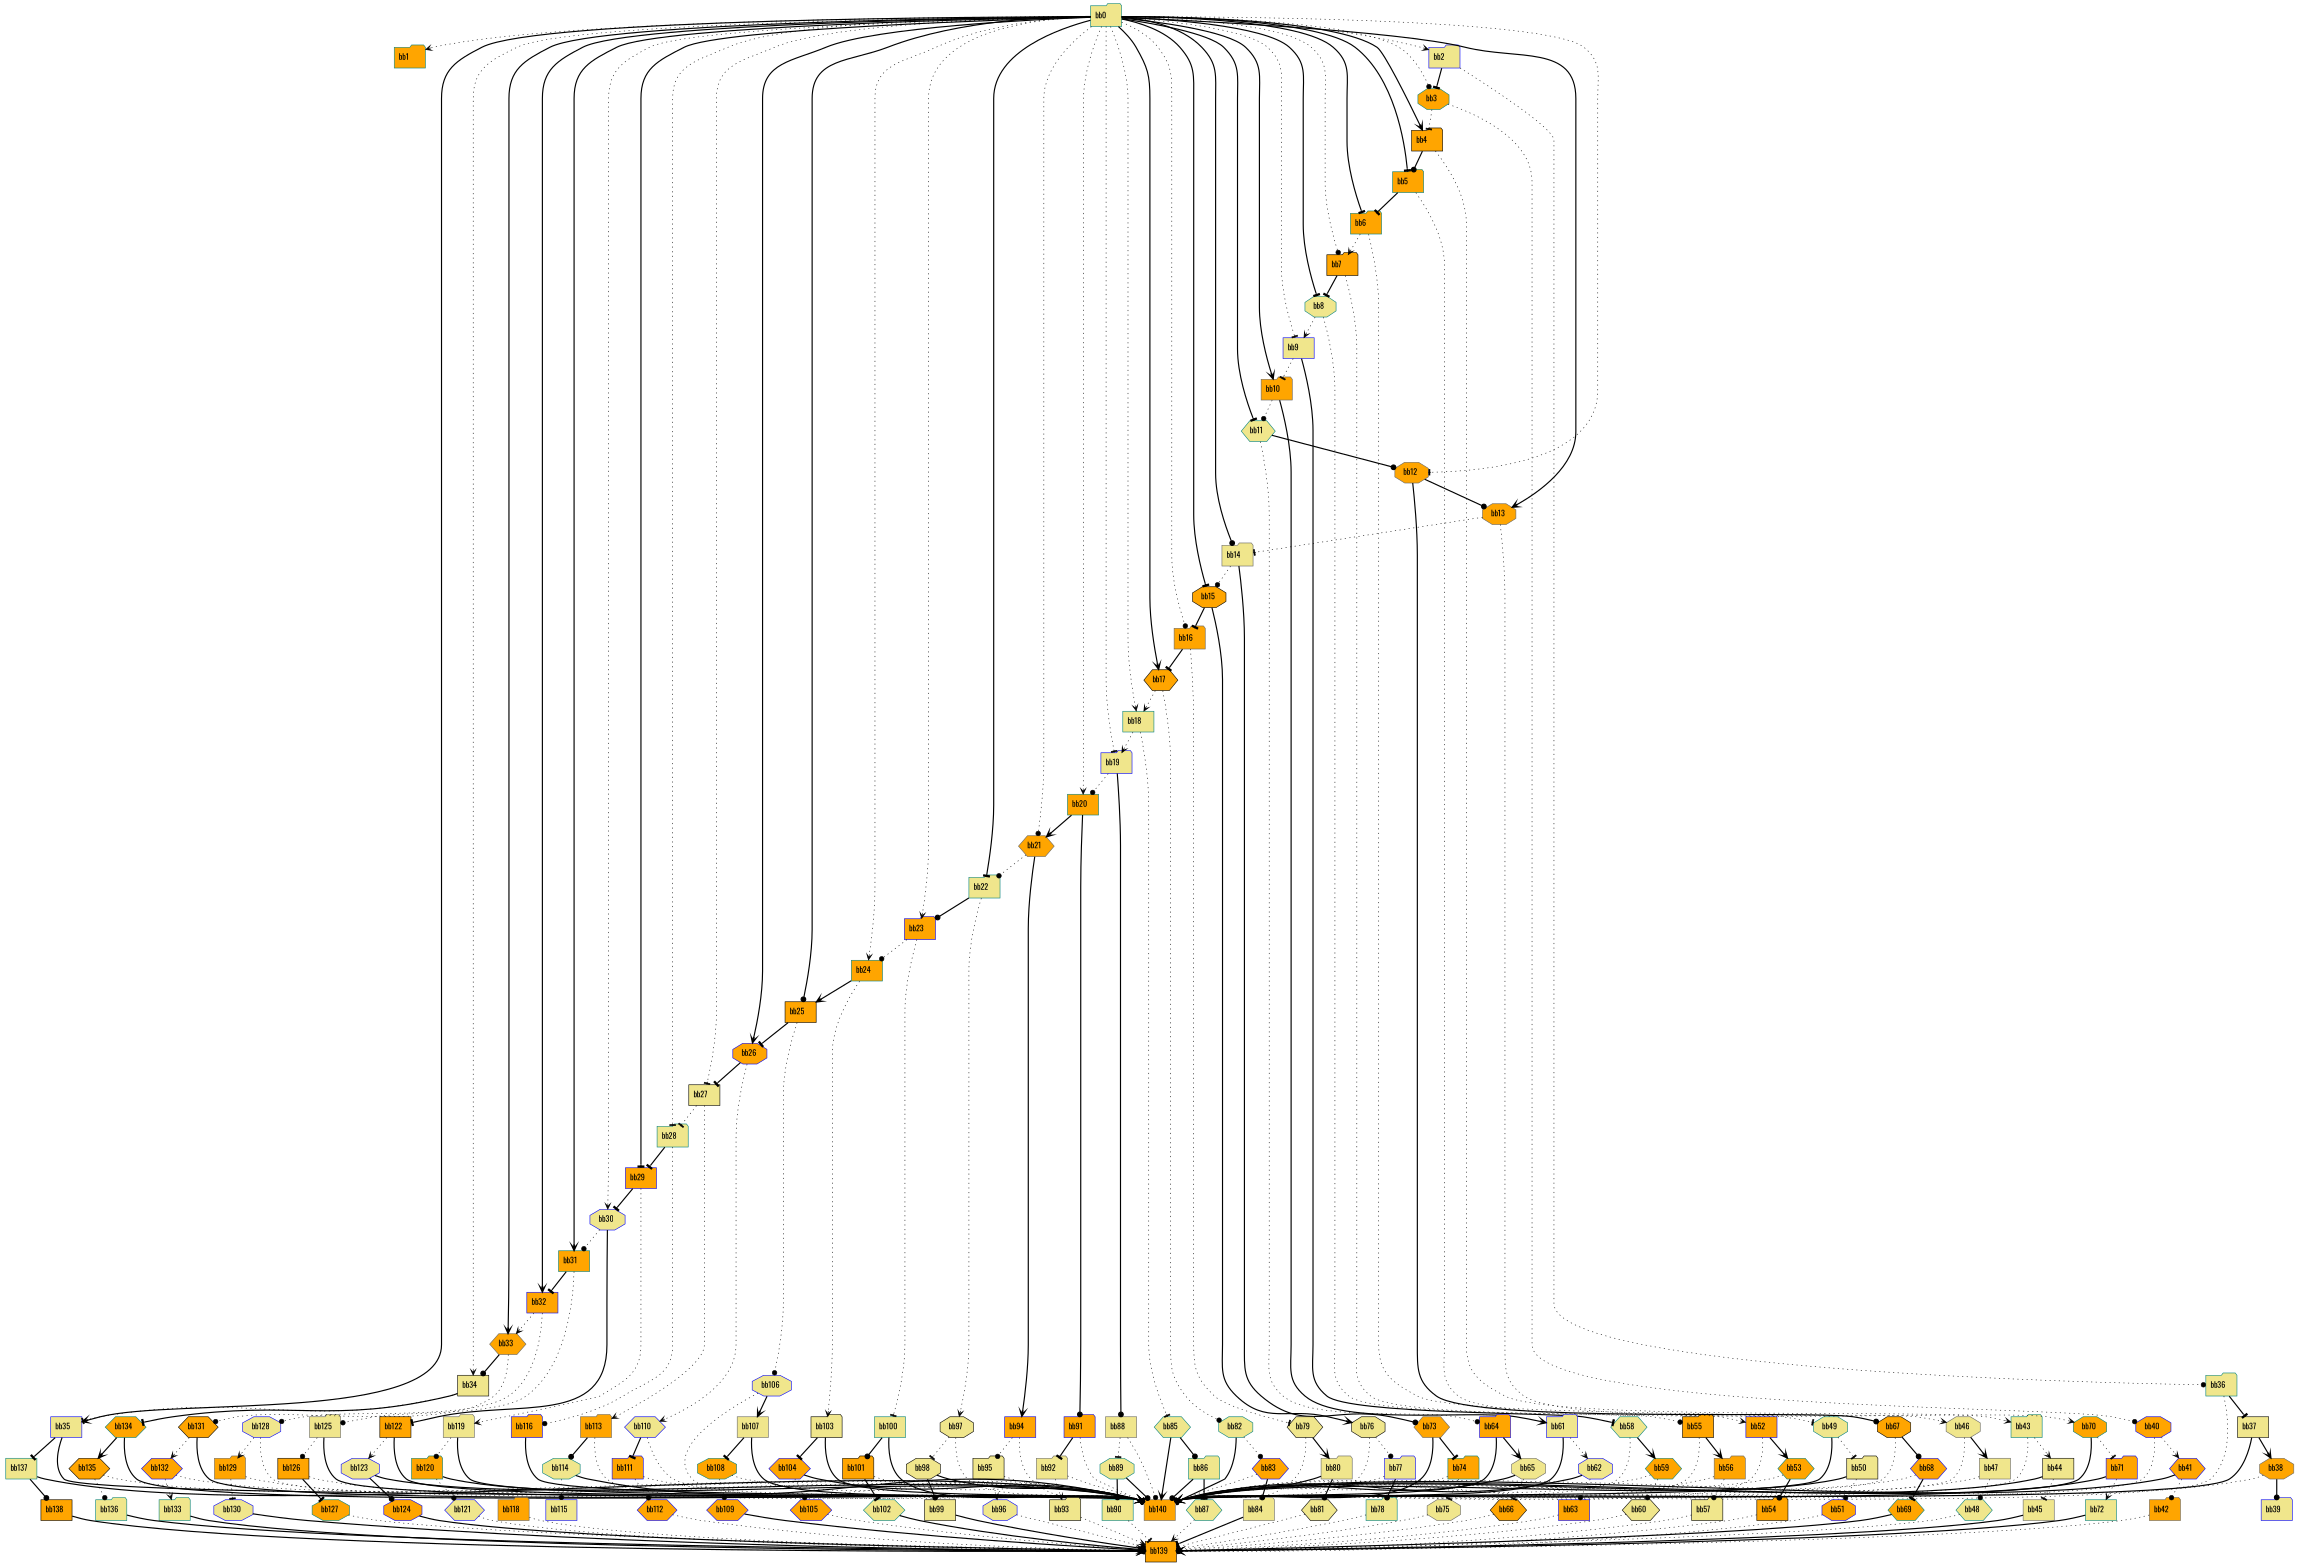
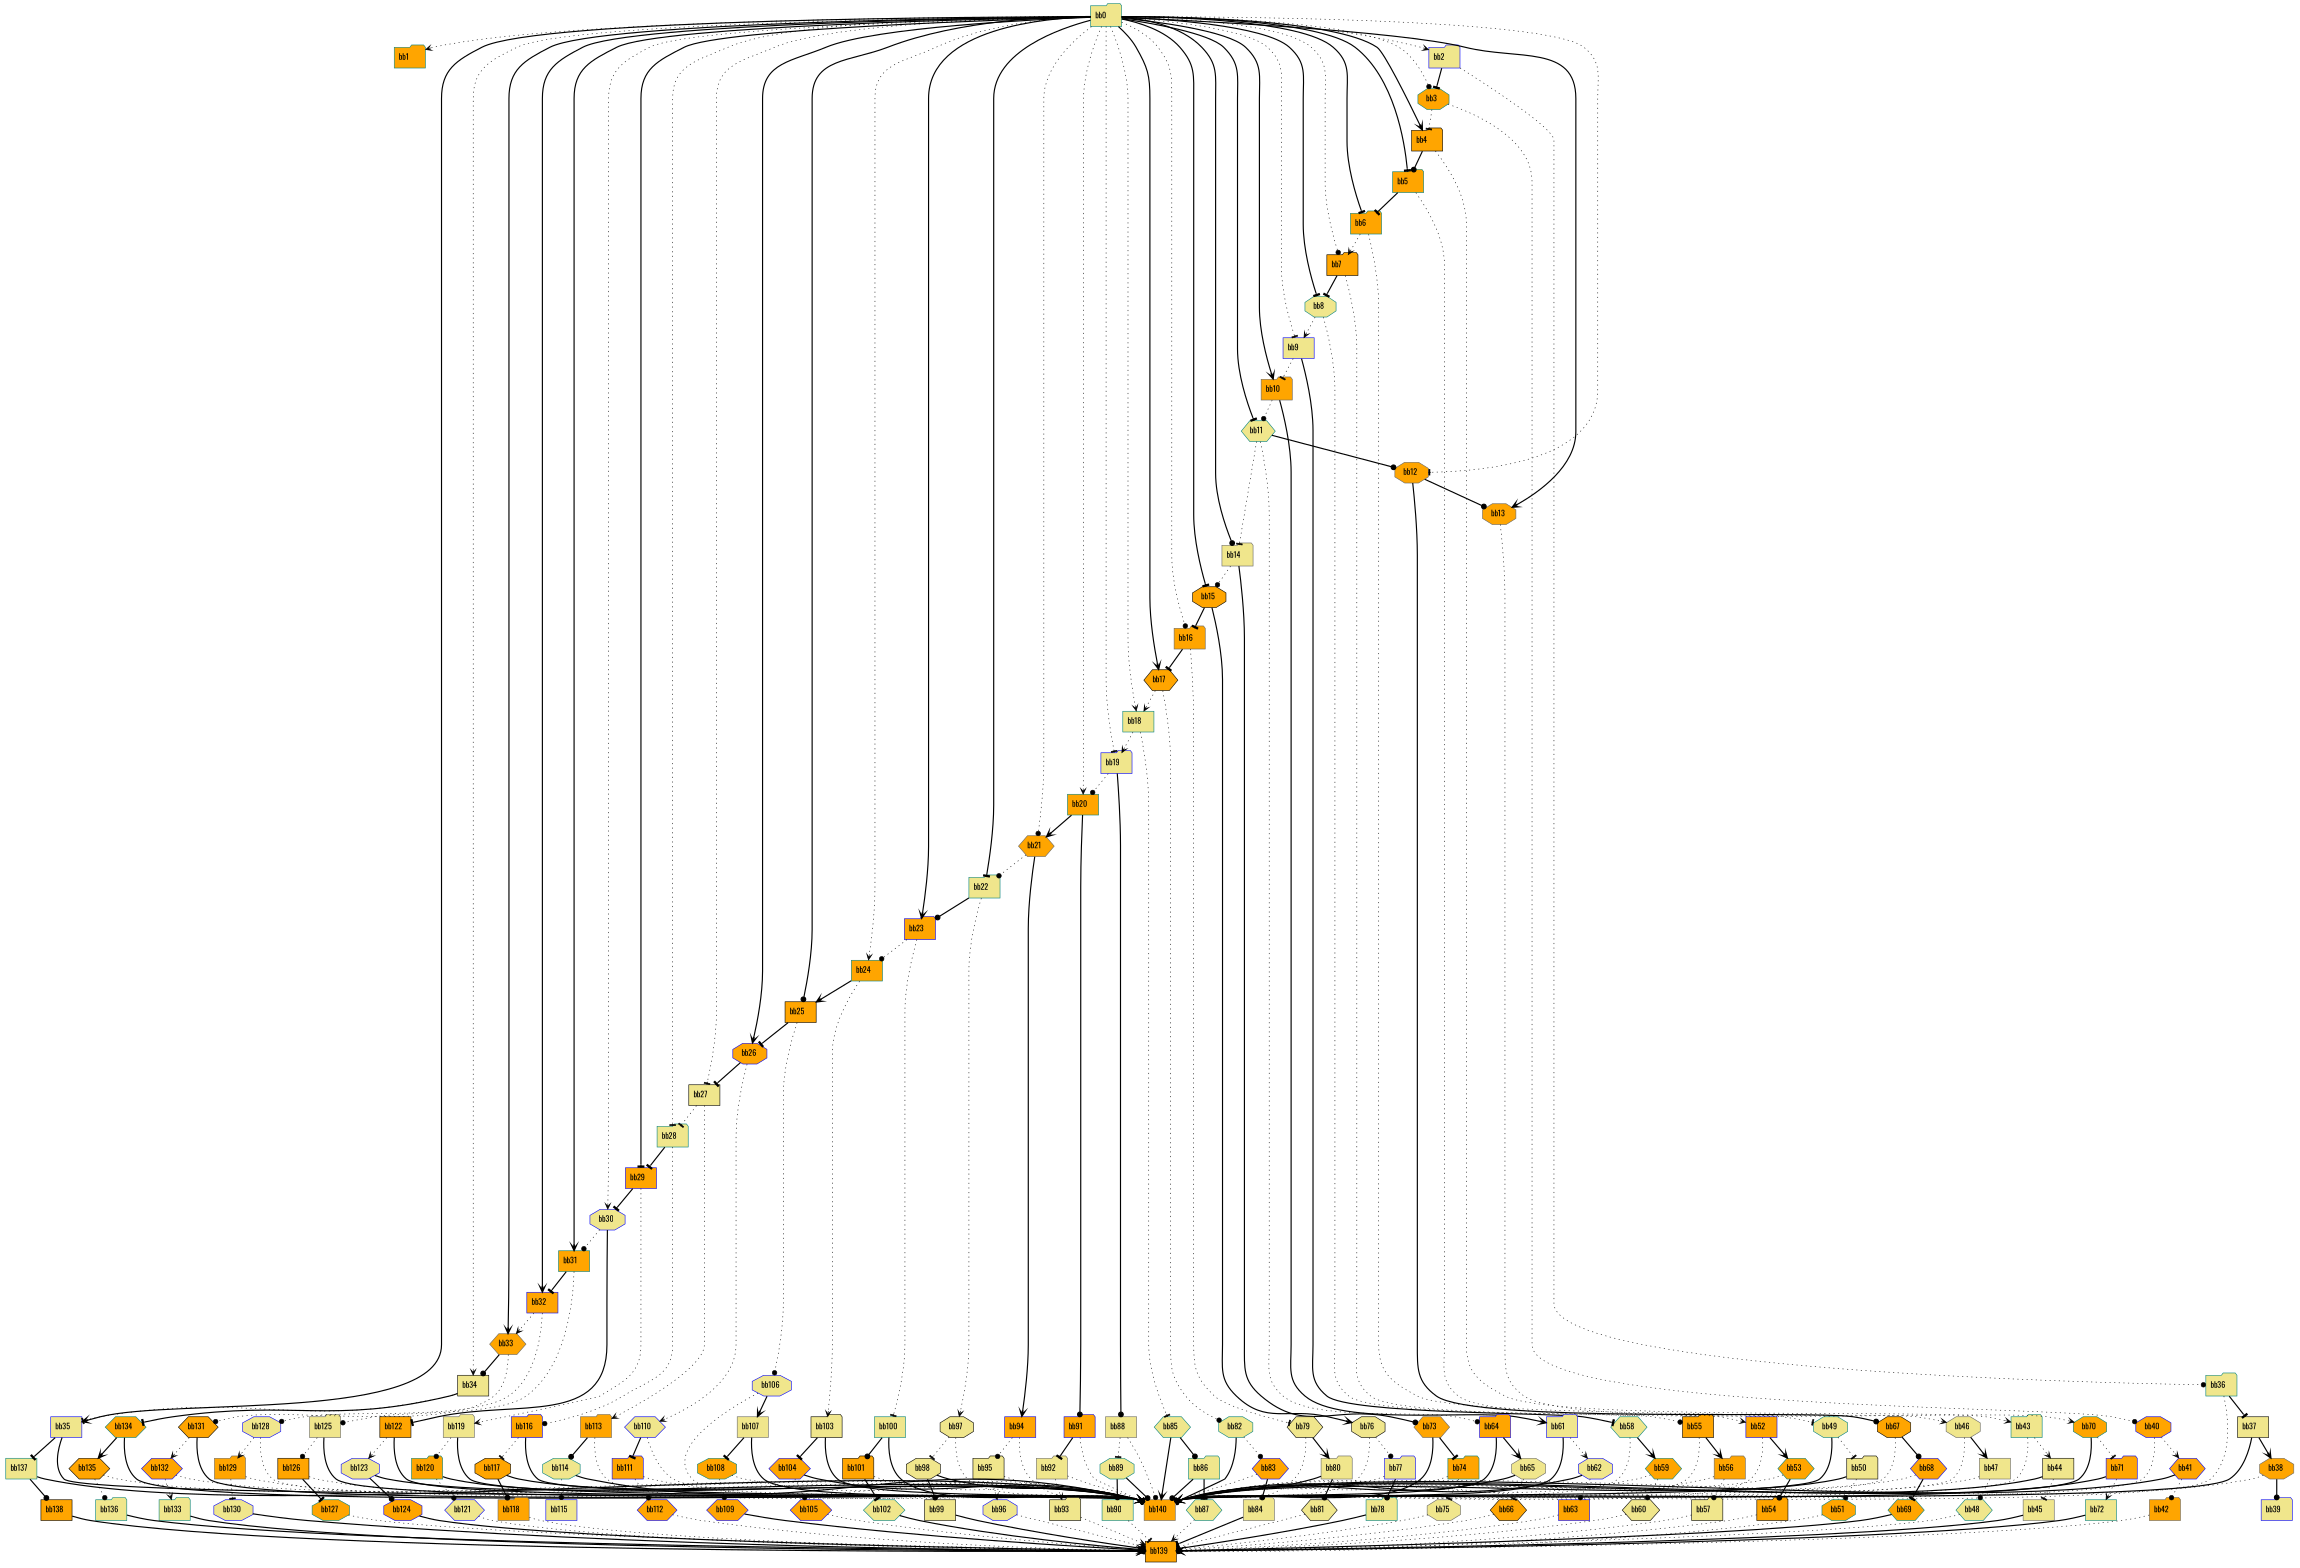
edge "bb0" -> "bb23": style dotted -> bold
edge "bb13" -> "bb14": now "bb11" -> "bb14"
node "bb117": added
node "bb51": color blue -> teal
edge "bb78" -> "bb139": style dotted -> bold
